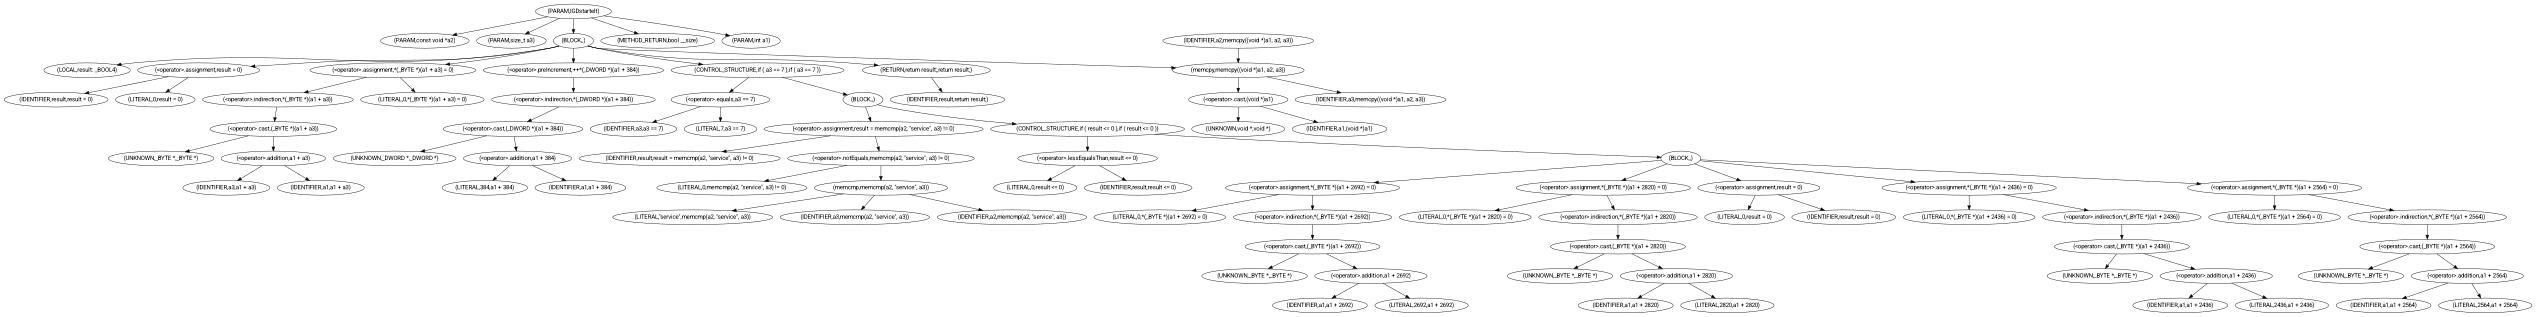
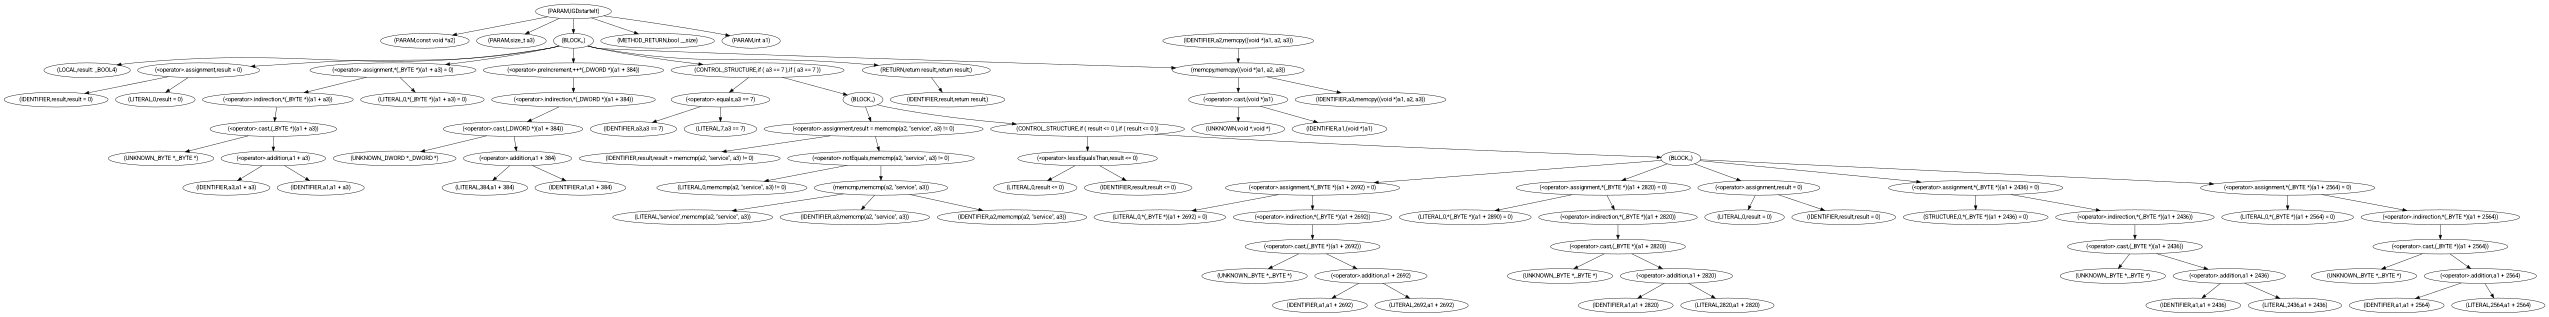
node "(LITERAL,0,*(_BYTE *)(a1 + 2820) = 0)": label "(LITERAL,0,*(_BYTE *)(a1 + 2820) = 0)" -> "(LITERAL,0,*(_BYTE *)(a1 + 2890) = 0)"
node "(LITERAL,0,*(_BYTE *)(a1 + 2436) = 0)": label "(LITERAL,0,*(_BYTE *)(a1 + 2436) = 0)" -> "(STRUCTURE,0,*(_BYTE *)(a1 + 2436) = 0)"
